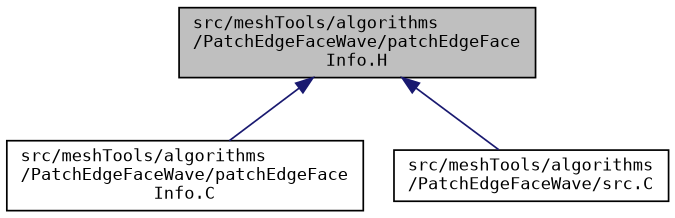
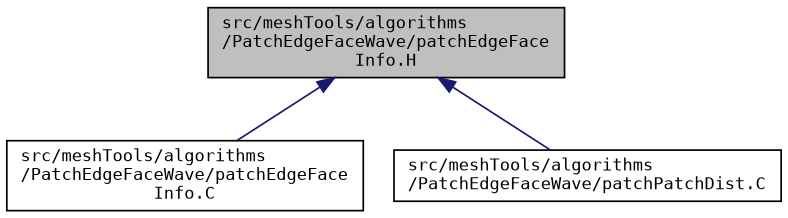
node "src/meshTools/algorithms /PatchEdgeFaceWave/src.C": label "src/meshTools/algorithms /PatchEdgeFaceWave/src.C" -> "src/meshTools/algorithms /PatchEdgeFaceWave/patchPatchDist.C"
